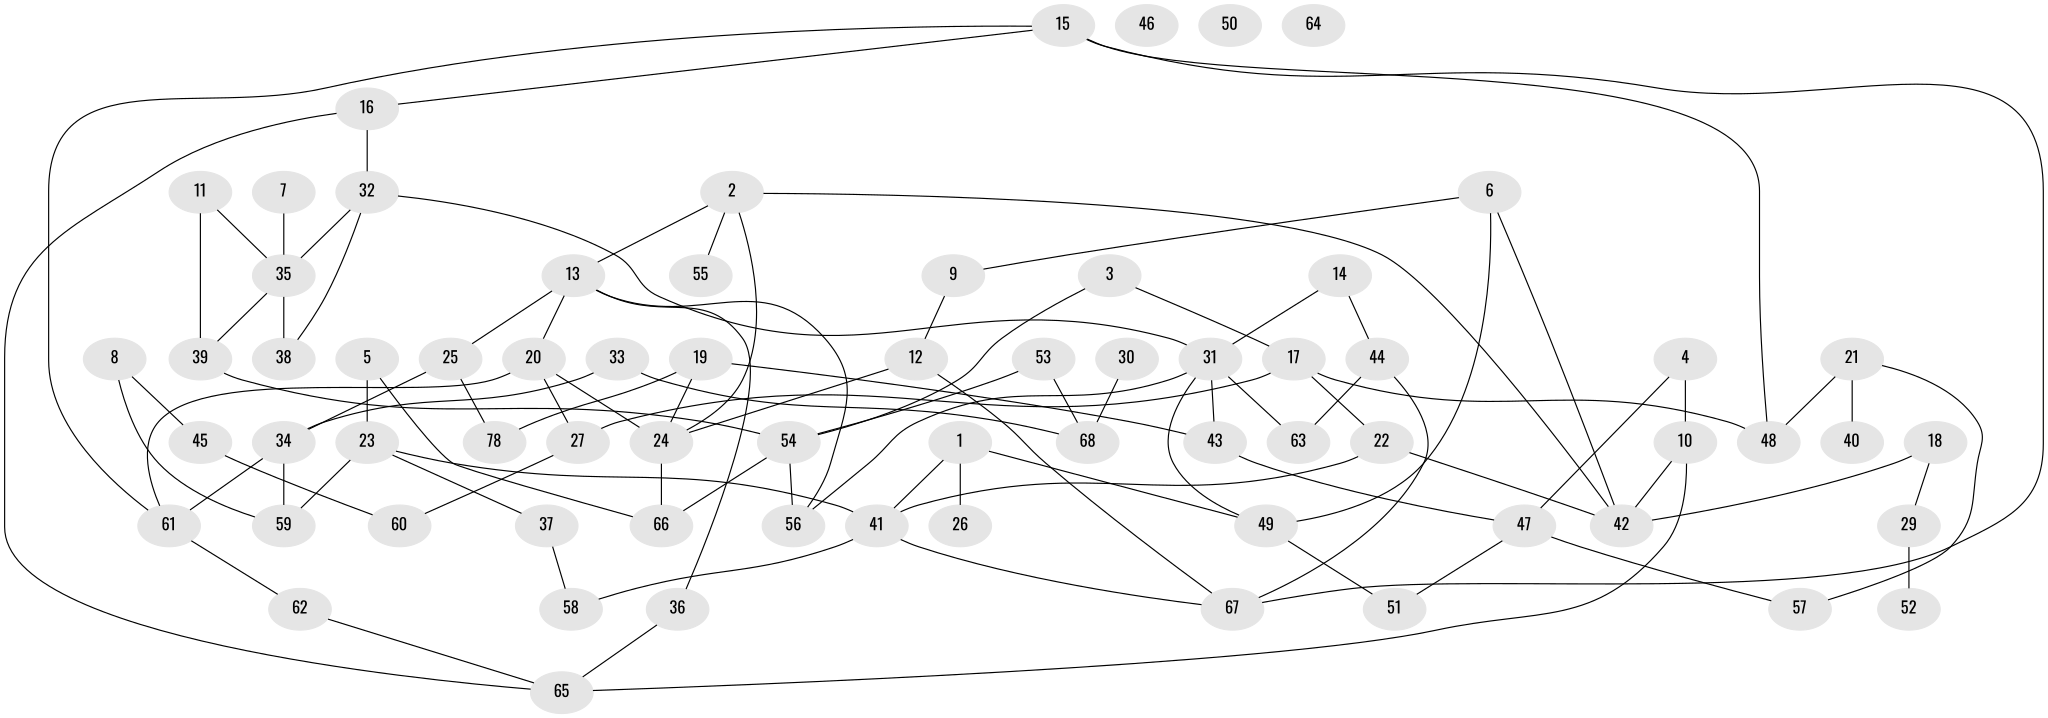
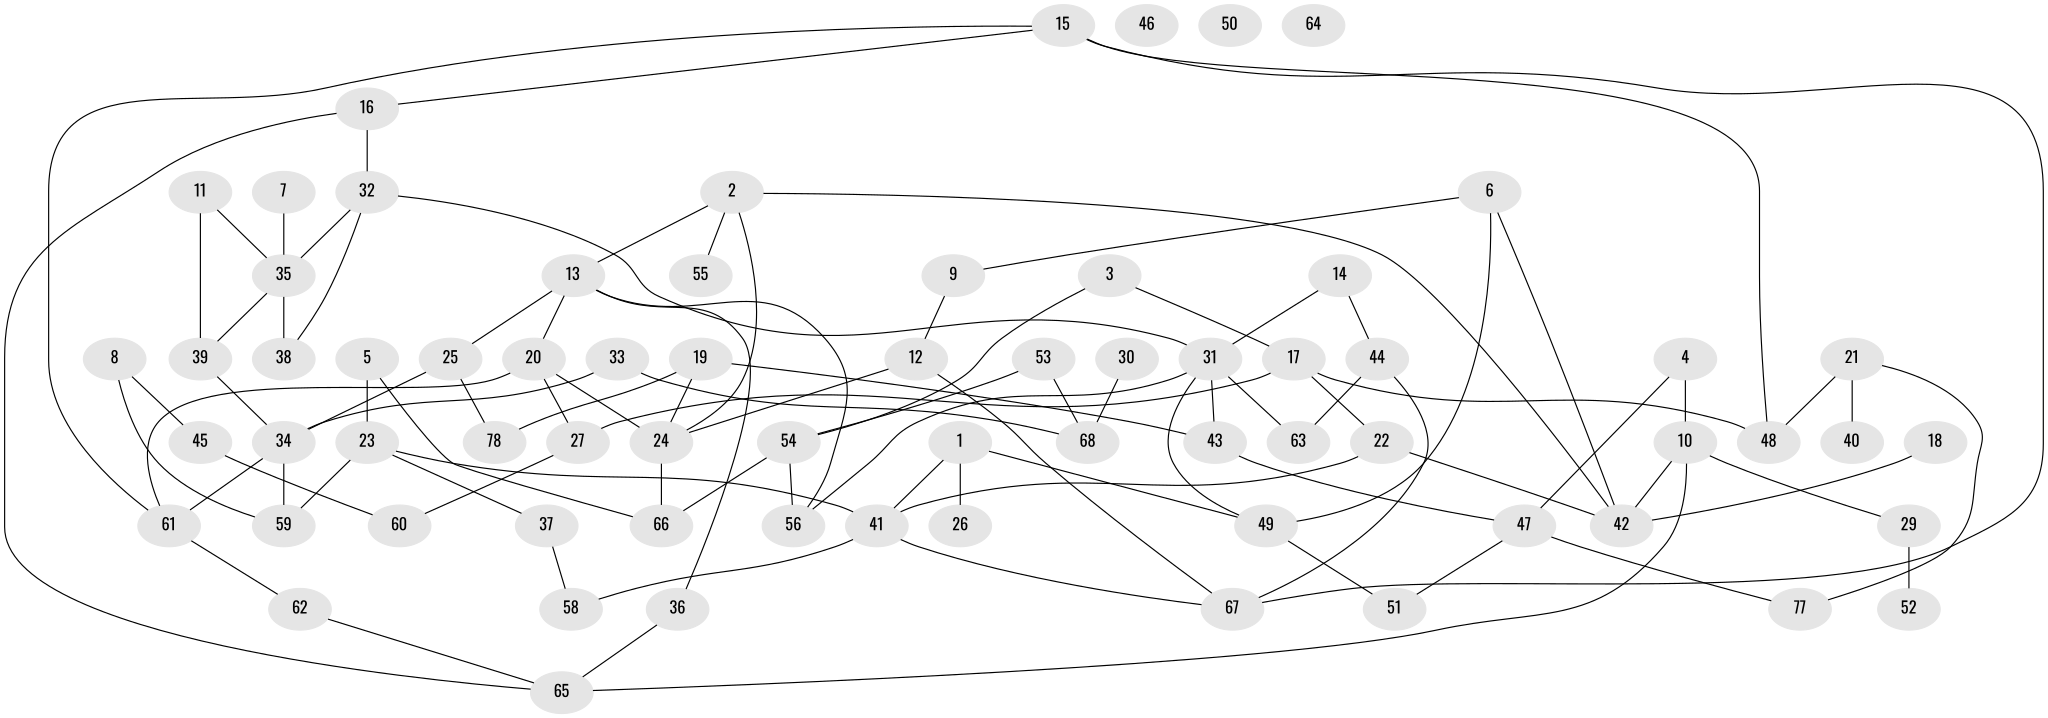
edge "39" -- "54": now "39" -- "34"
edge "18" -- "29": now "10" -- "29"
node "57": label "57" -> "77"
